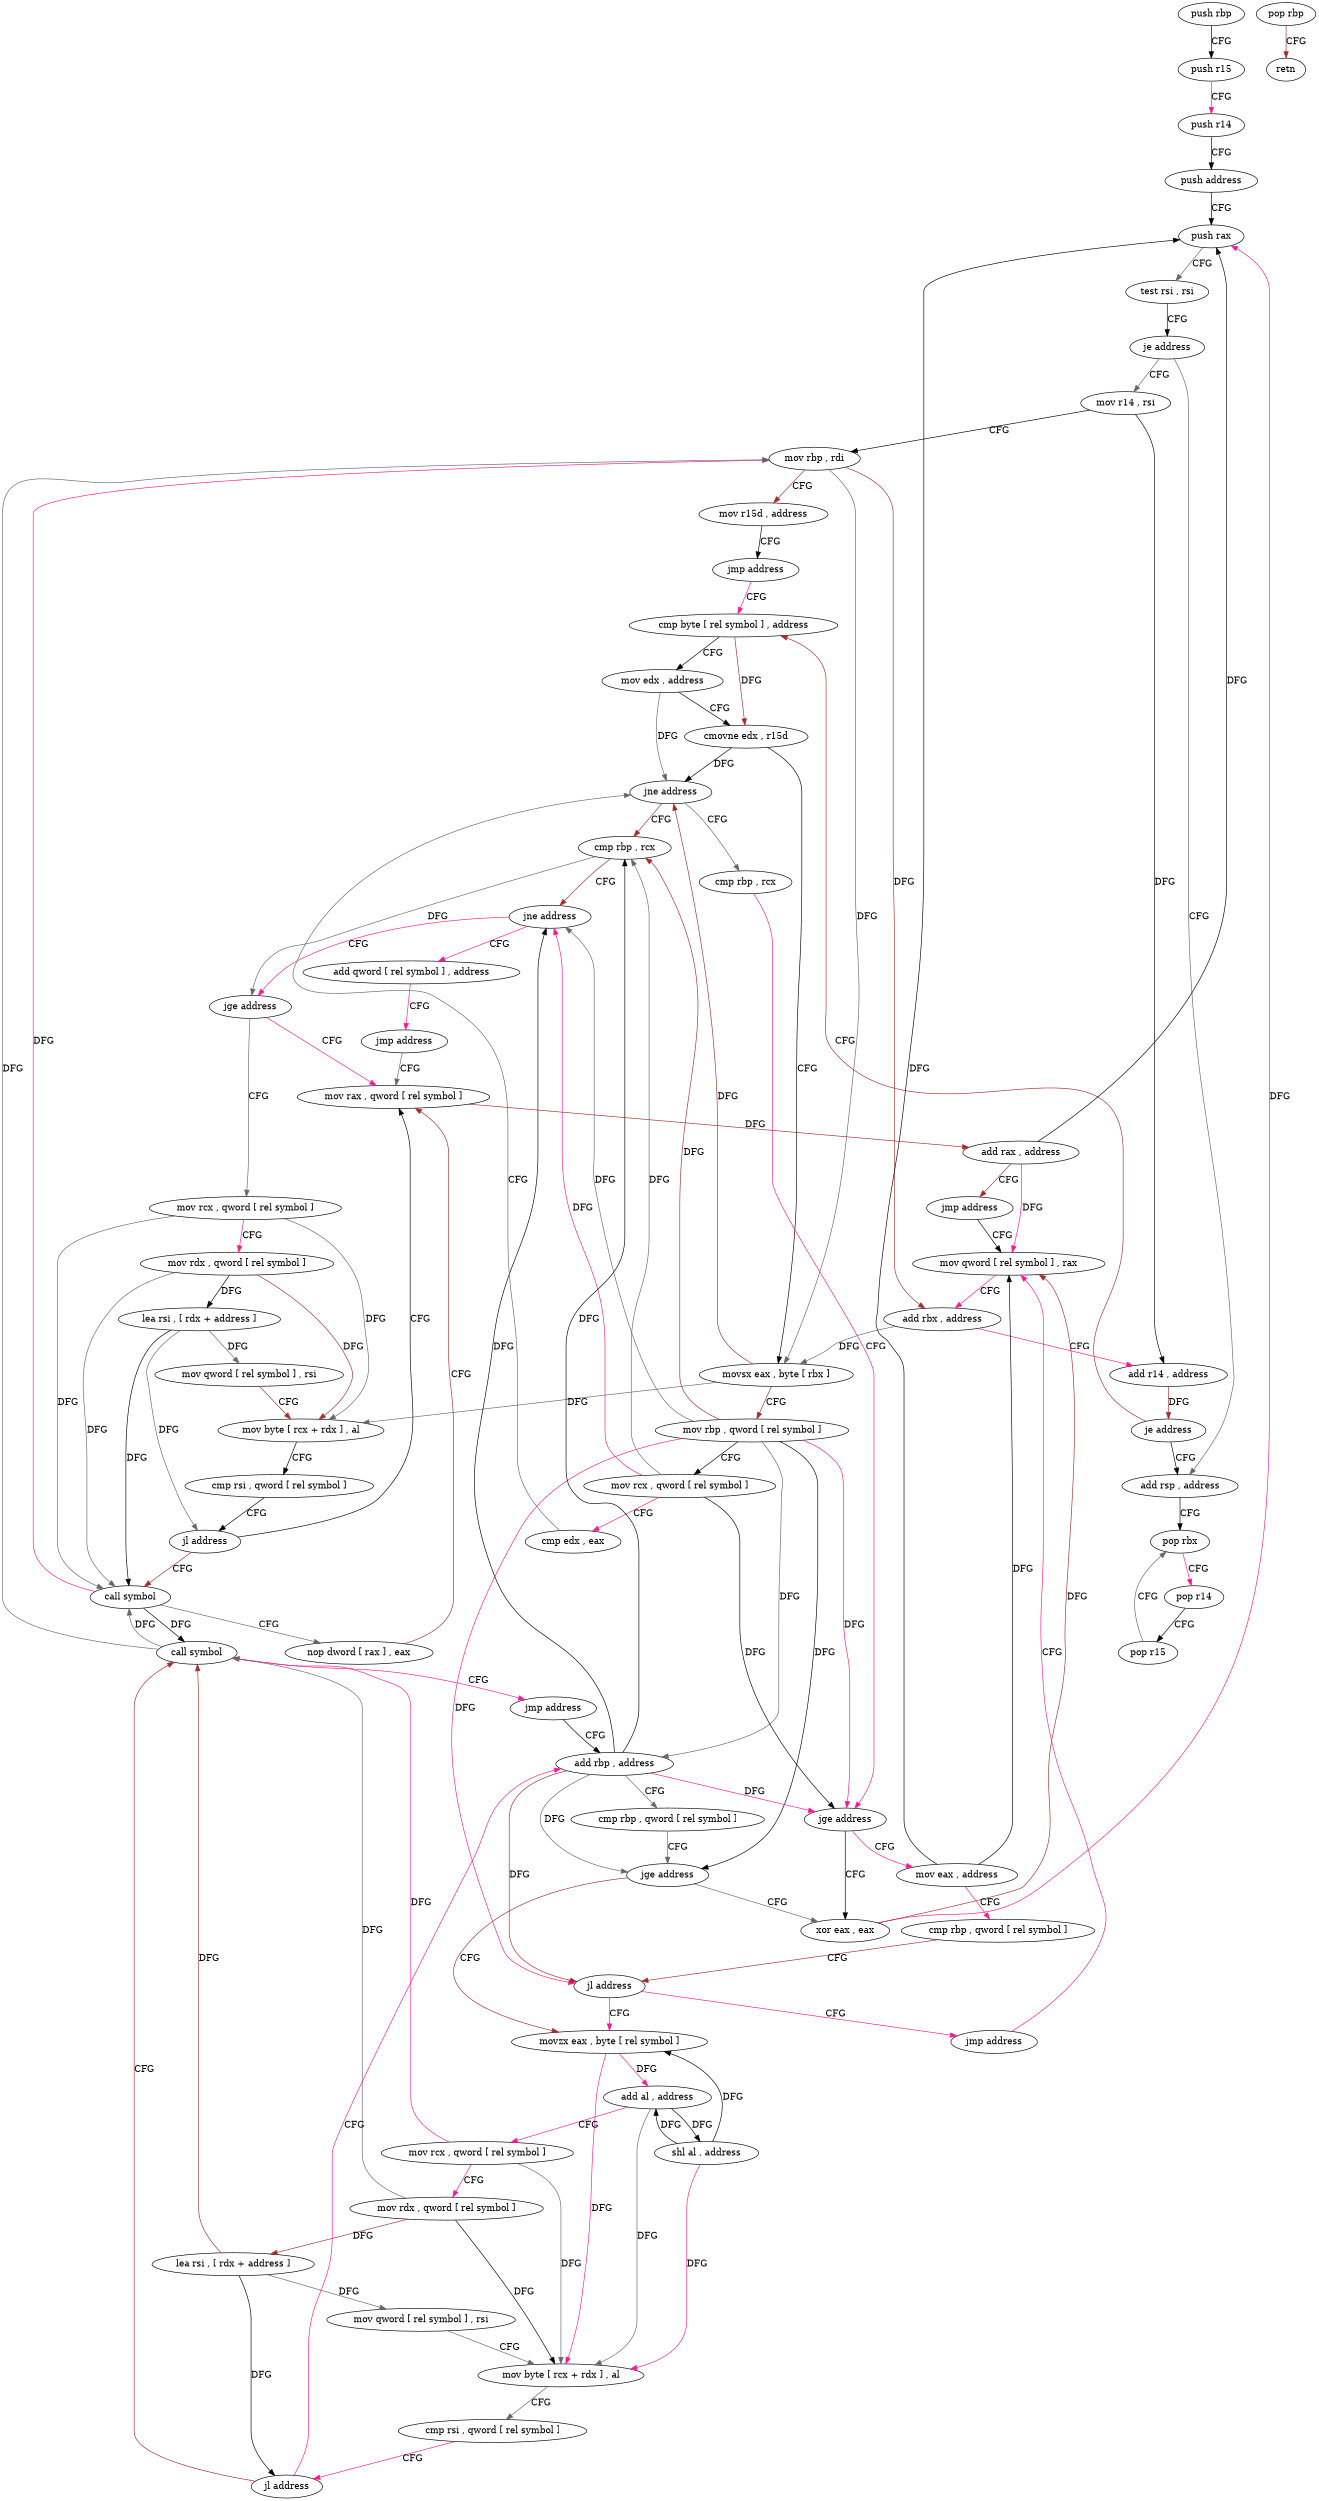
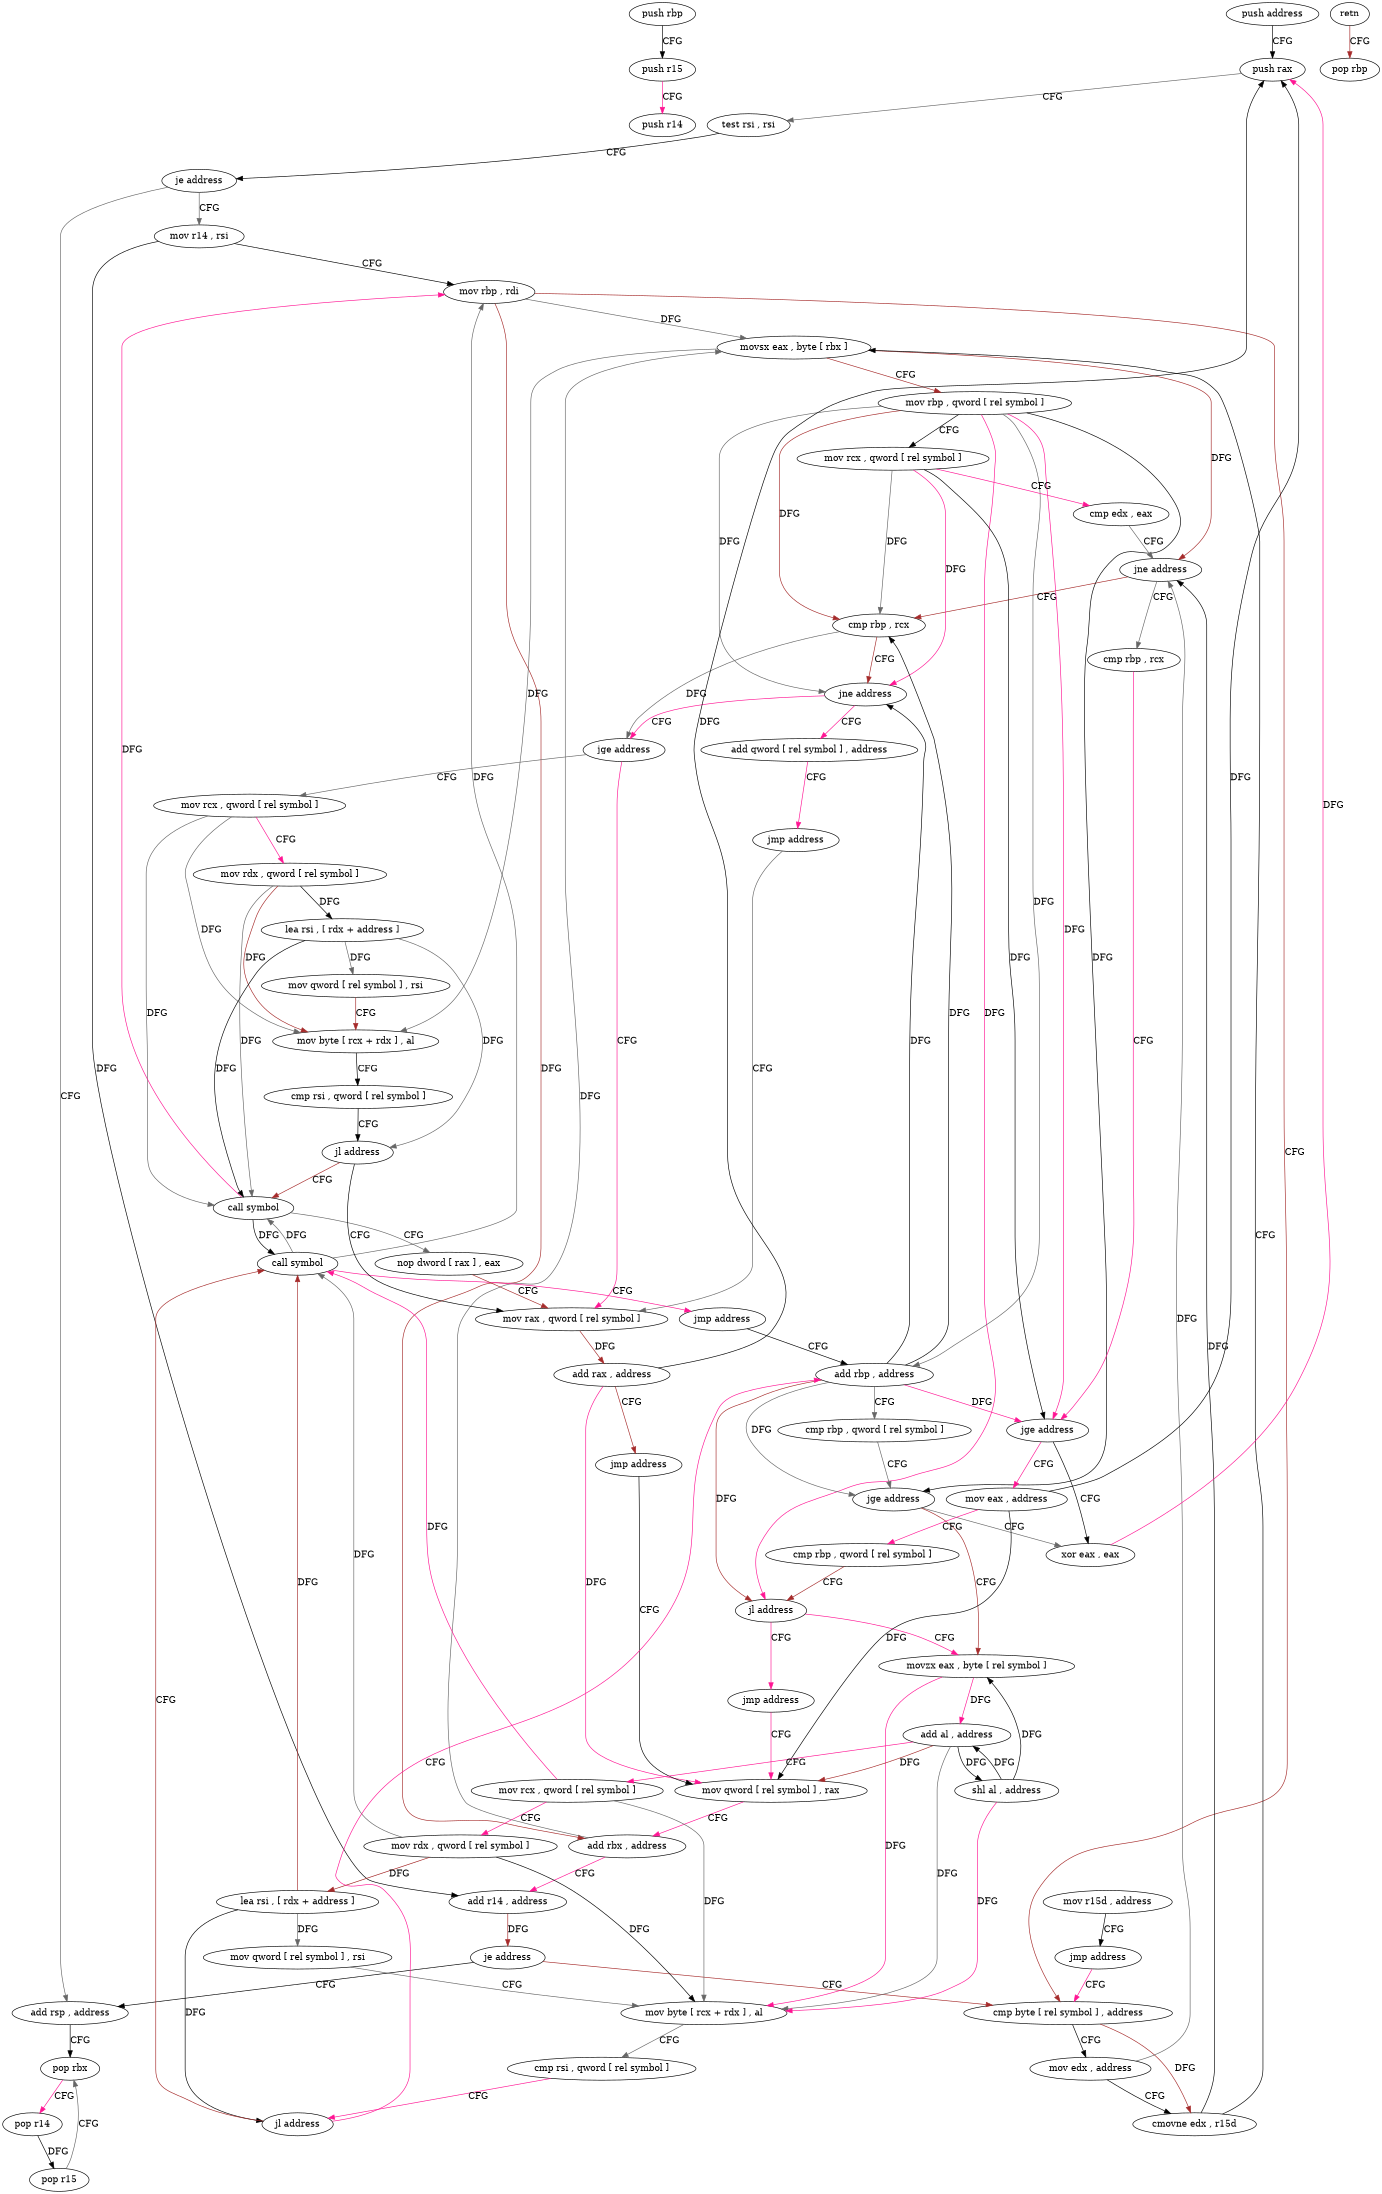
edge "pop rbp" -> "retn": reversed
edge "push r14" -> "push address": removed, label "CFG"
edge "mov rbp , rdi" -> "mov r15d , address": now "mov rbp , rdi" -> "cmp byte [ rel symbol ] , address"
edge "pop r14" -> "pop r15": label "CFG" -> "DFG"
edge "xor eax , eax" -> "mov qword [ rel symbol ] , rax": now "add al , address" -> "mov qword [ rel symbol ] , rax"
